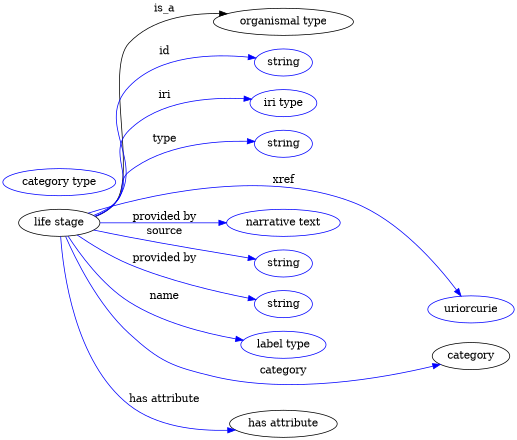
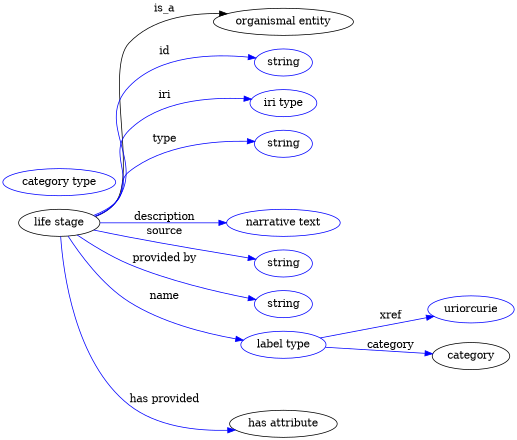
node "organismal type": label "organismal type" -> "organismal entity"
edge "life stage" -> "uriorcurie": now "label type" -> "uriorcurie"
edge "life stage" -> "narrative text": label "provided by" -> "description"
edge "life stage" -> "category": now "label type" -> "category"
edge "life stage" -> "has attribute": label "has attribute" -> "has provided"
